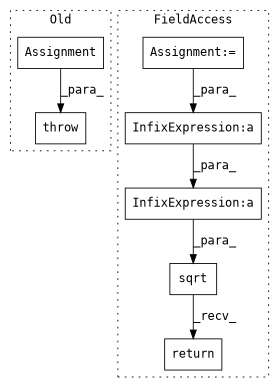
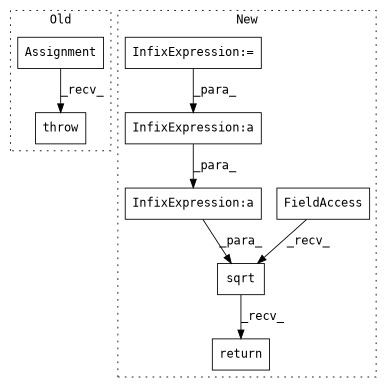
cluster "FieldAccess": label "FieldAccess" -> "New"
node "Assignment:=": label "Assignment:=" -> "InfixExpression:="
edge "Assignment" -> "throw": label "_para_" -> "_recv_"
node "FieldAccess": added
